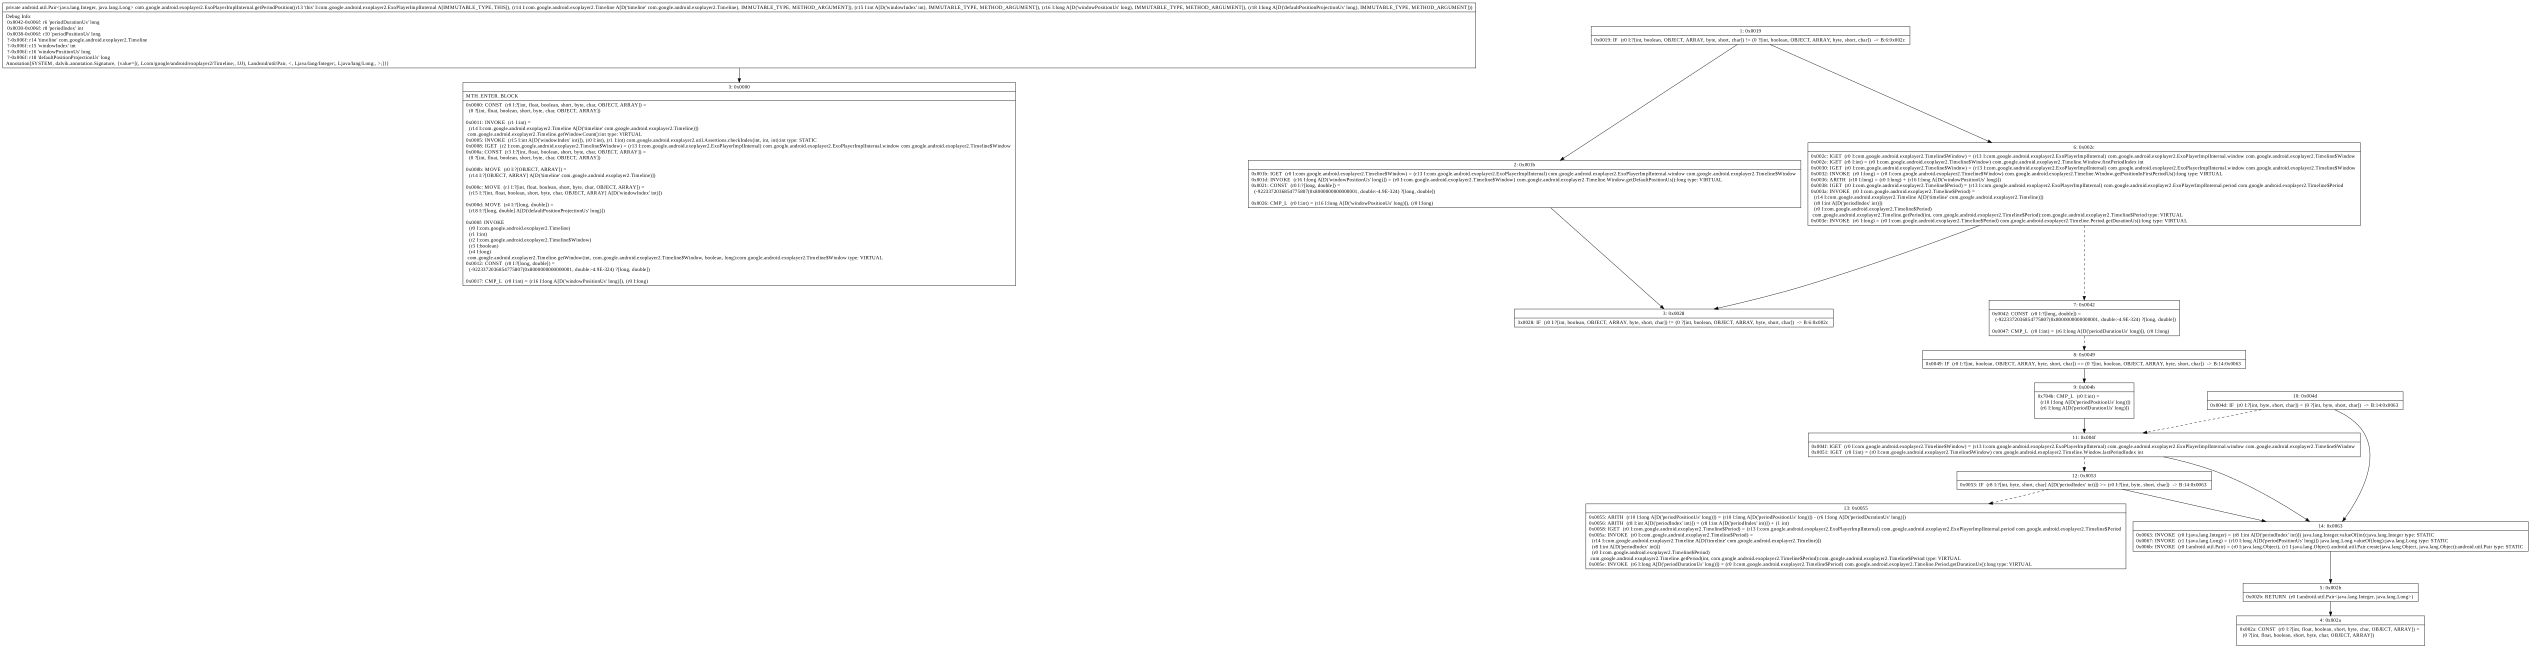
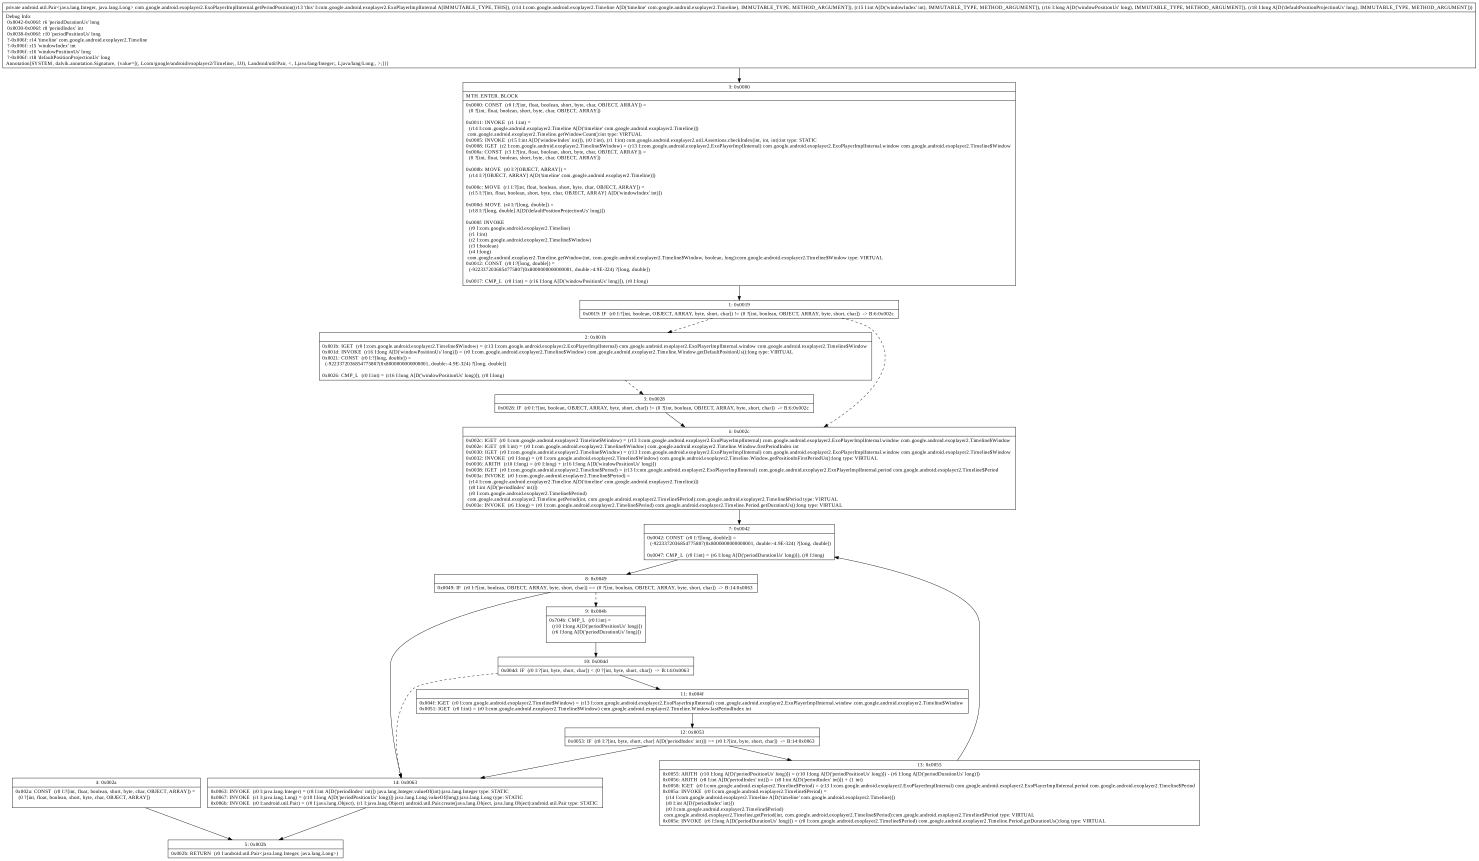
edge "1: 0x0019" -> "6: 0x002c": style solid -> dashed
edge "1: 0x0019" -> "2: 0x001b": style solid -> dashed
edge "2: 0x001b" -> "3: 0x0028": style solid -> dashed
edge "6: 0x002c" -> "7: 0x0042": style dashed -> solid
edge "6: 0x002c" -> "3: 0x0028": reversed
edge "0: 0x0000" -> "1: 0x0019": added
edge "7: 0x0042" -> "8: 0x0049": style dashed -> solid
edge "8: 0x0049" -> "9: 0x004b": style solid -> dashed
edge "10: 0x004d" -> "11: 0x004f": style dashed -> solid
edge "9: 0x004b" -> "11: 0x004f": now "9: 0x004b" -> "10: 0x004d"
edge "10: 0x004d" -> "14: 0x0063": style solid -> dashed
edge "11: 0x004f" -> "12: 0x0053": style dashed -> solid
edge "11: 0x004f" -> "14: 0x0063": now "8: 0x0049" -> "14: 0x0063"
edge "12: 0x0053" -> "13: 0x0055": style dashed -> solid
edge "5: 0x002b" -> "4: 0x002a": reversed
edge "13: 0x0055" -> "7: 0x0042": added
